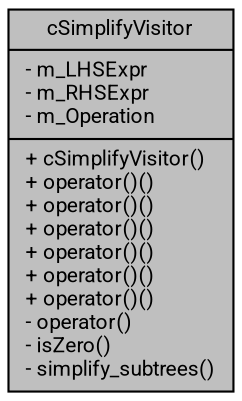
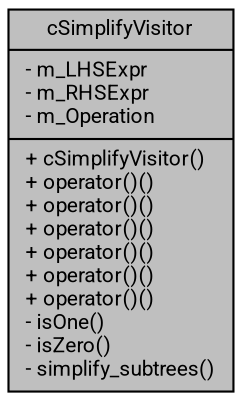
node "cSimplifyVisitor": text "- operator()" -> "- isOne()"
